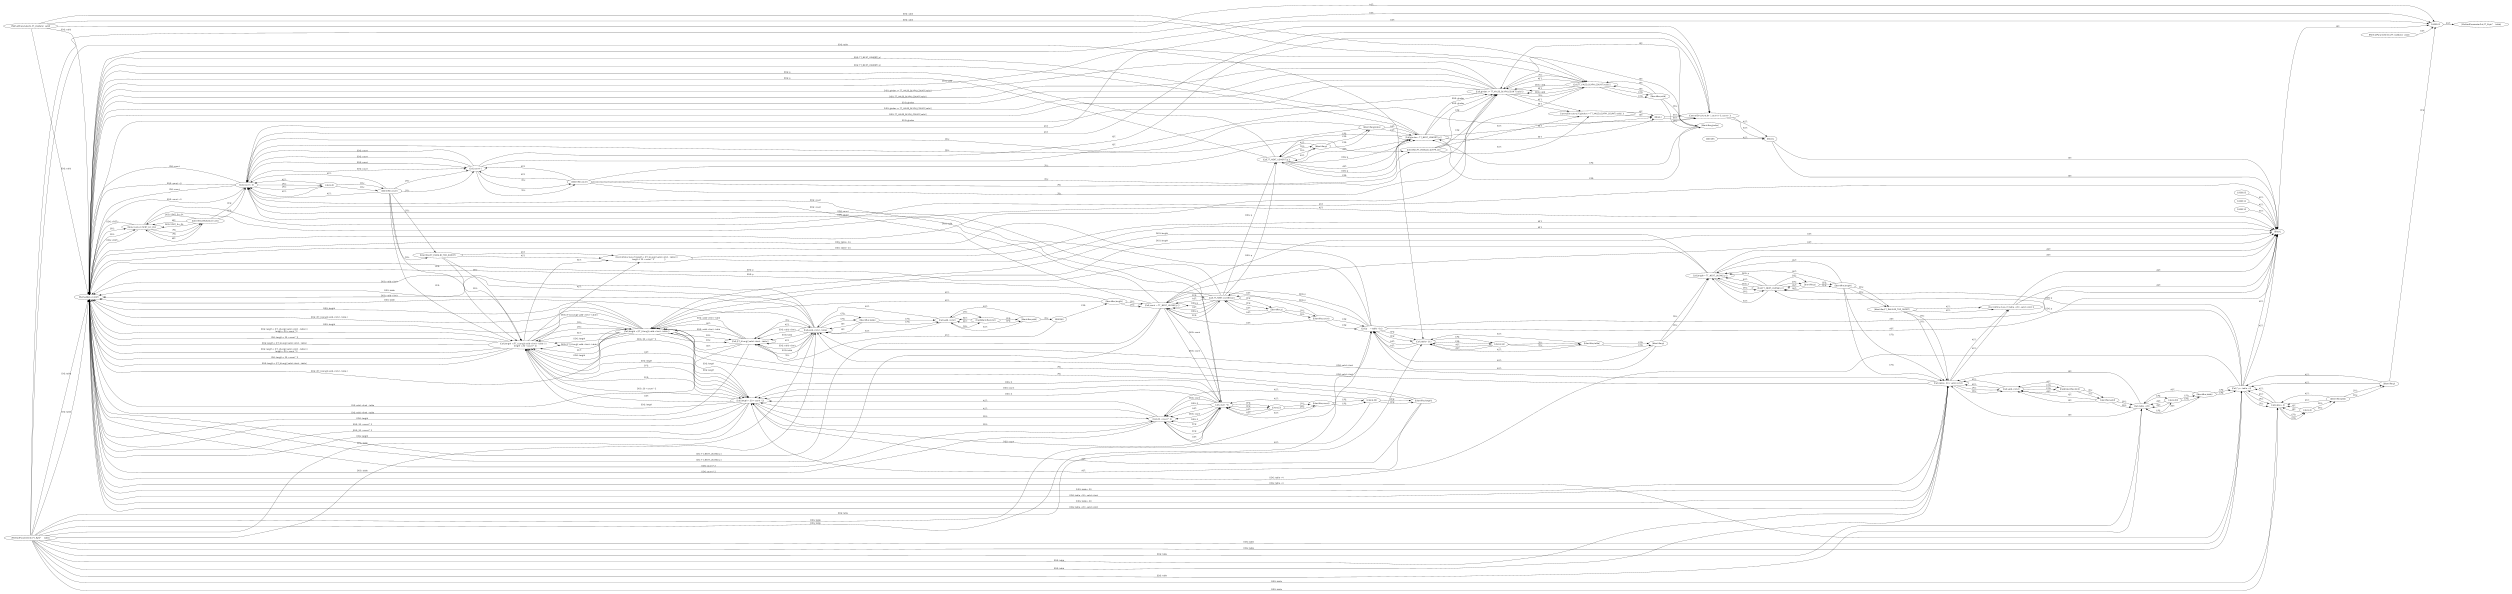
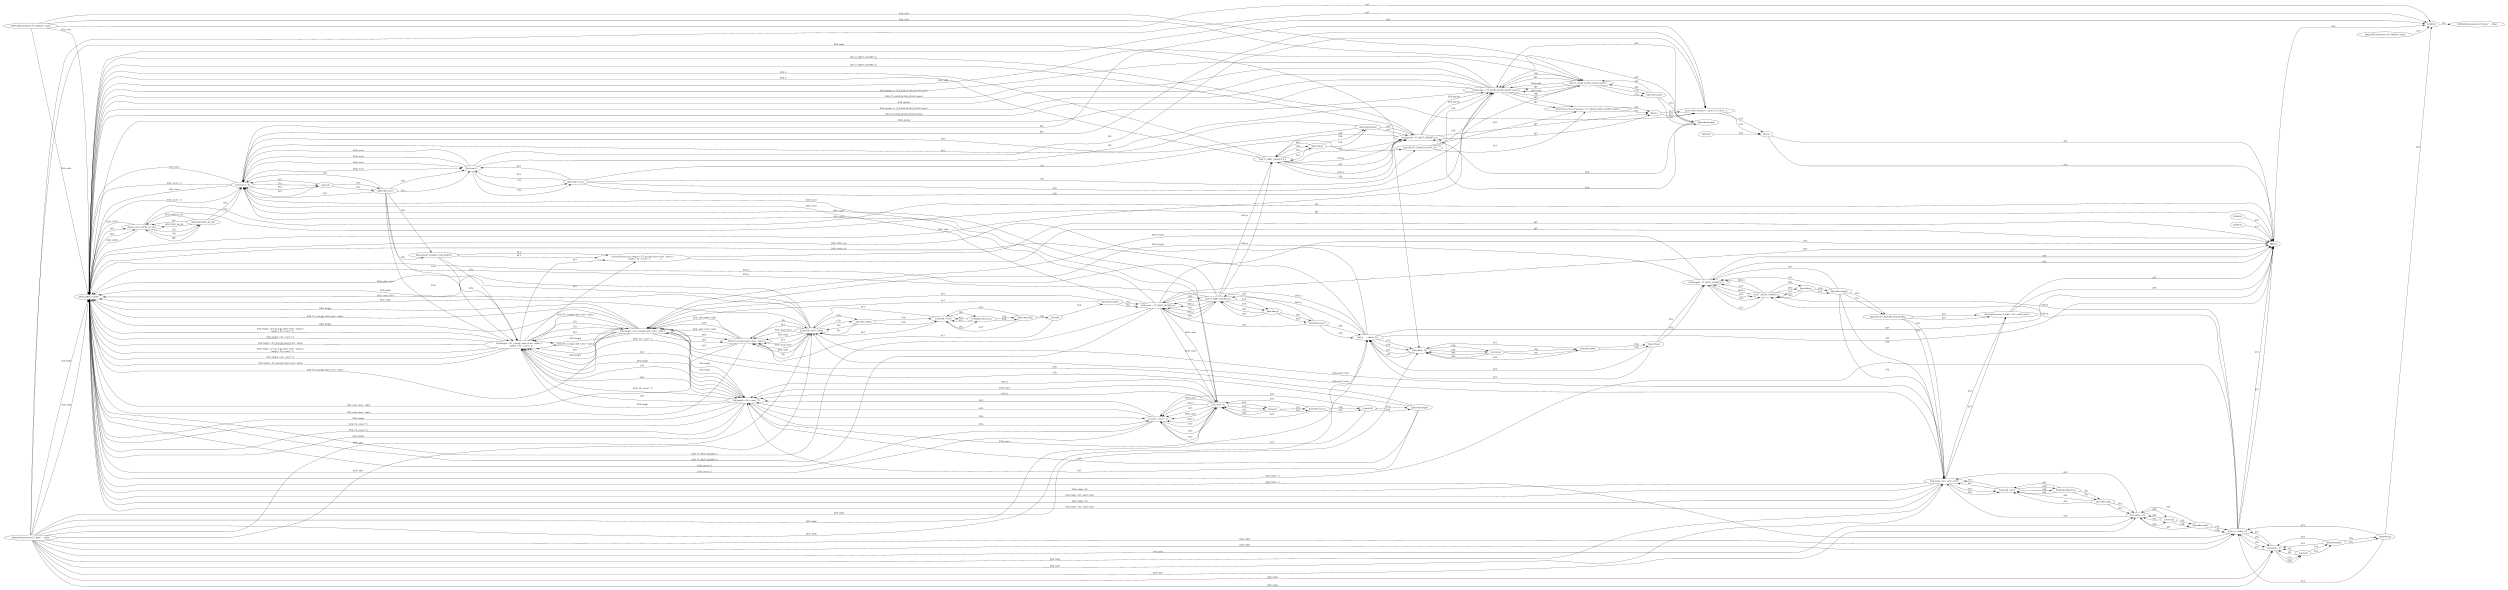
node "1000111": removed
node "(Identifier,INVALID_Err_Ok)": label "(Identifier,INVALID_Err_Ok)" -> "(Identifier,SFNT_Err_Ok)"
